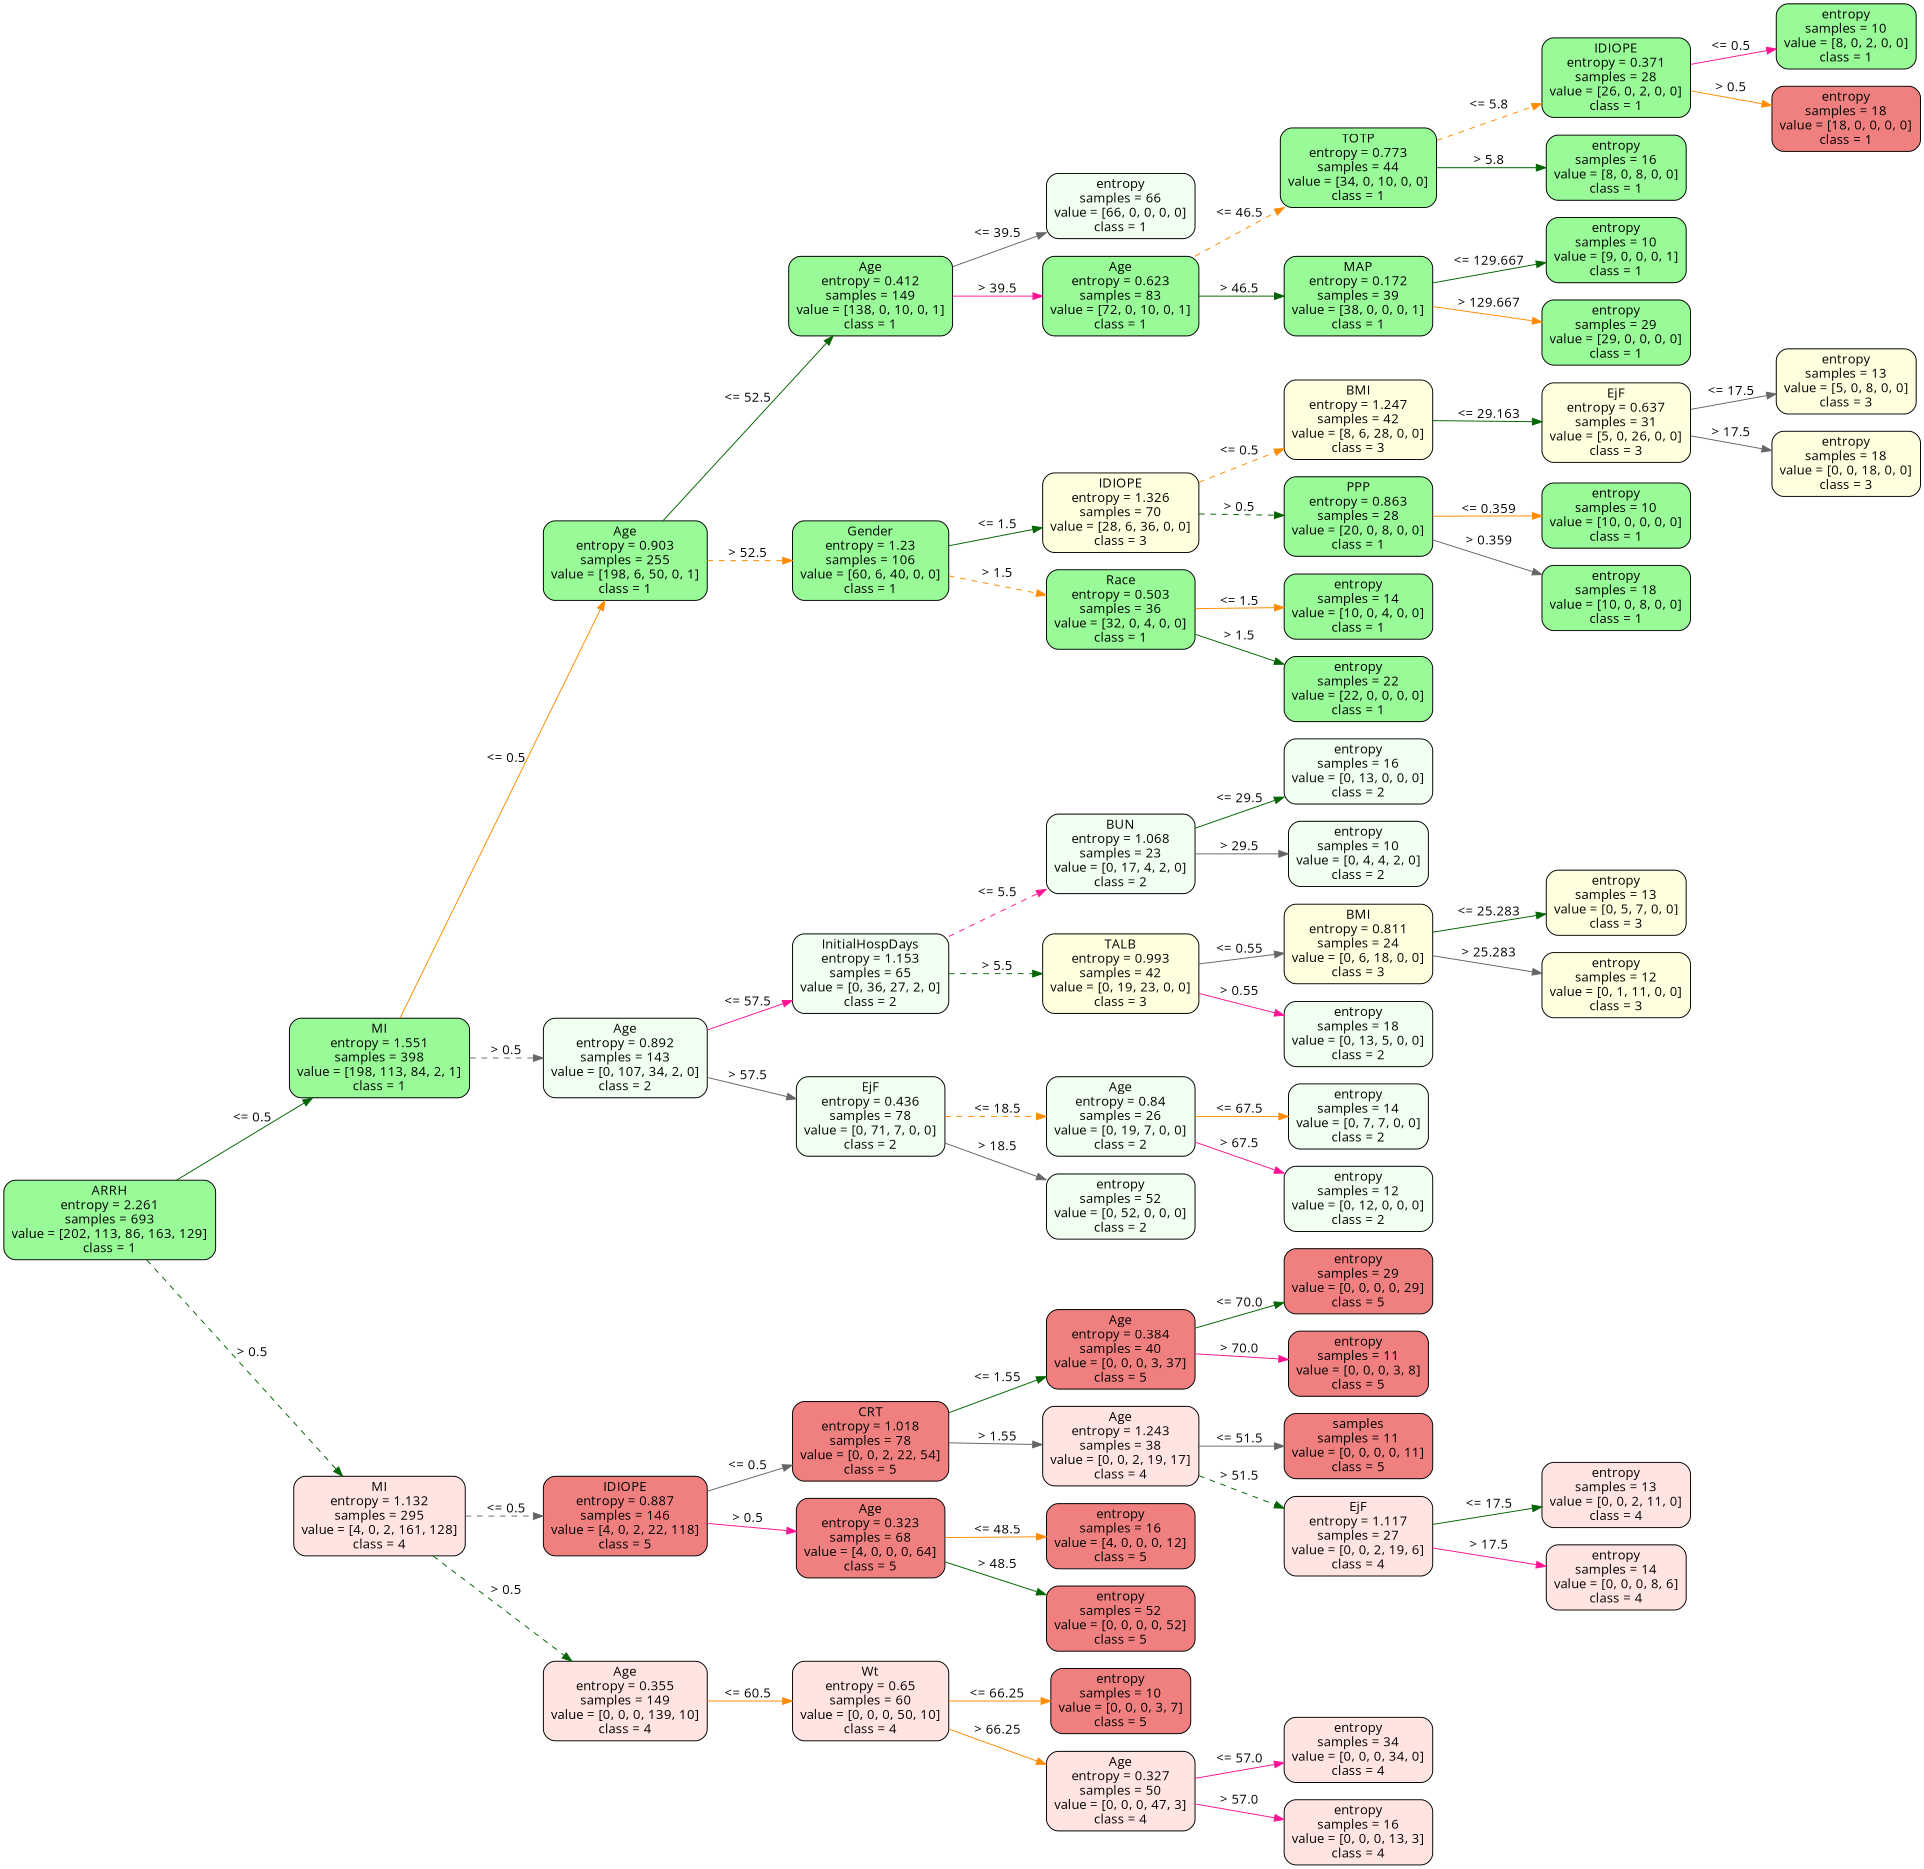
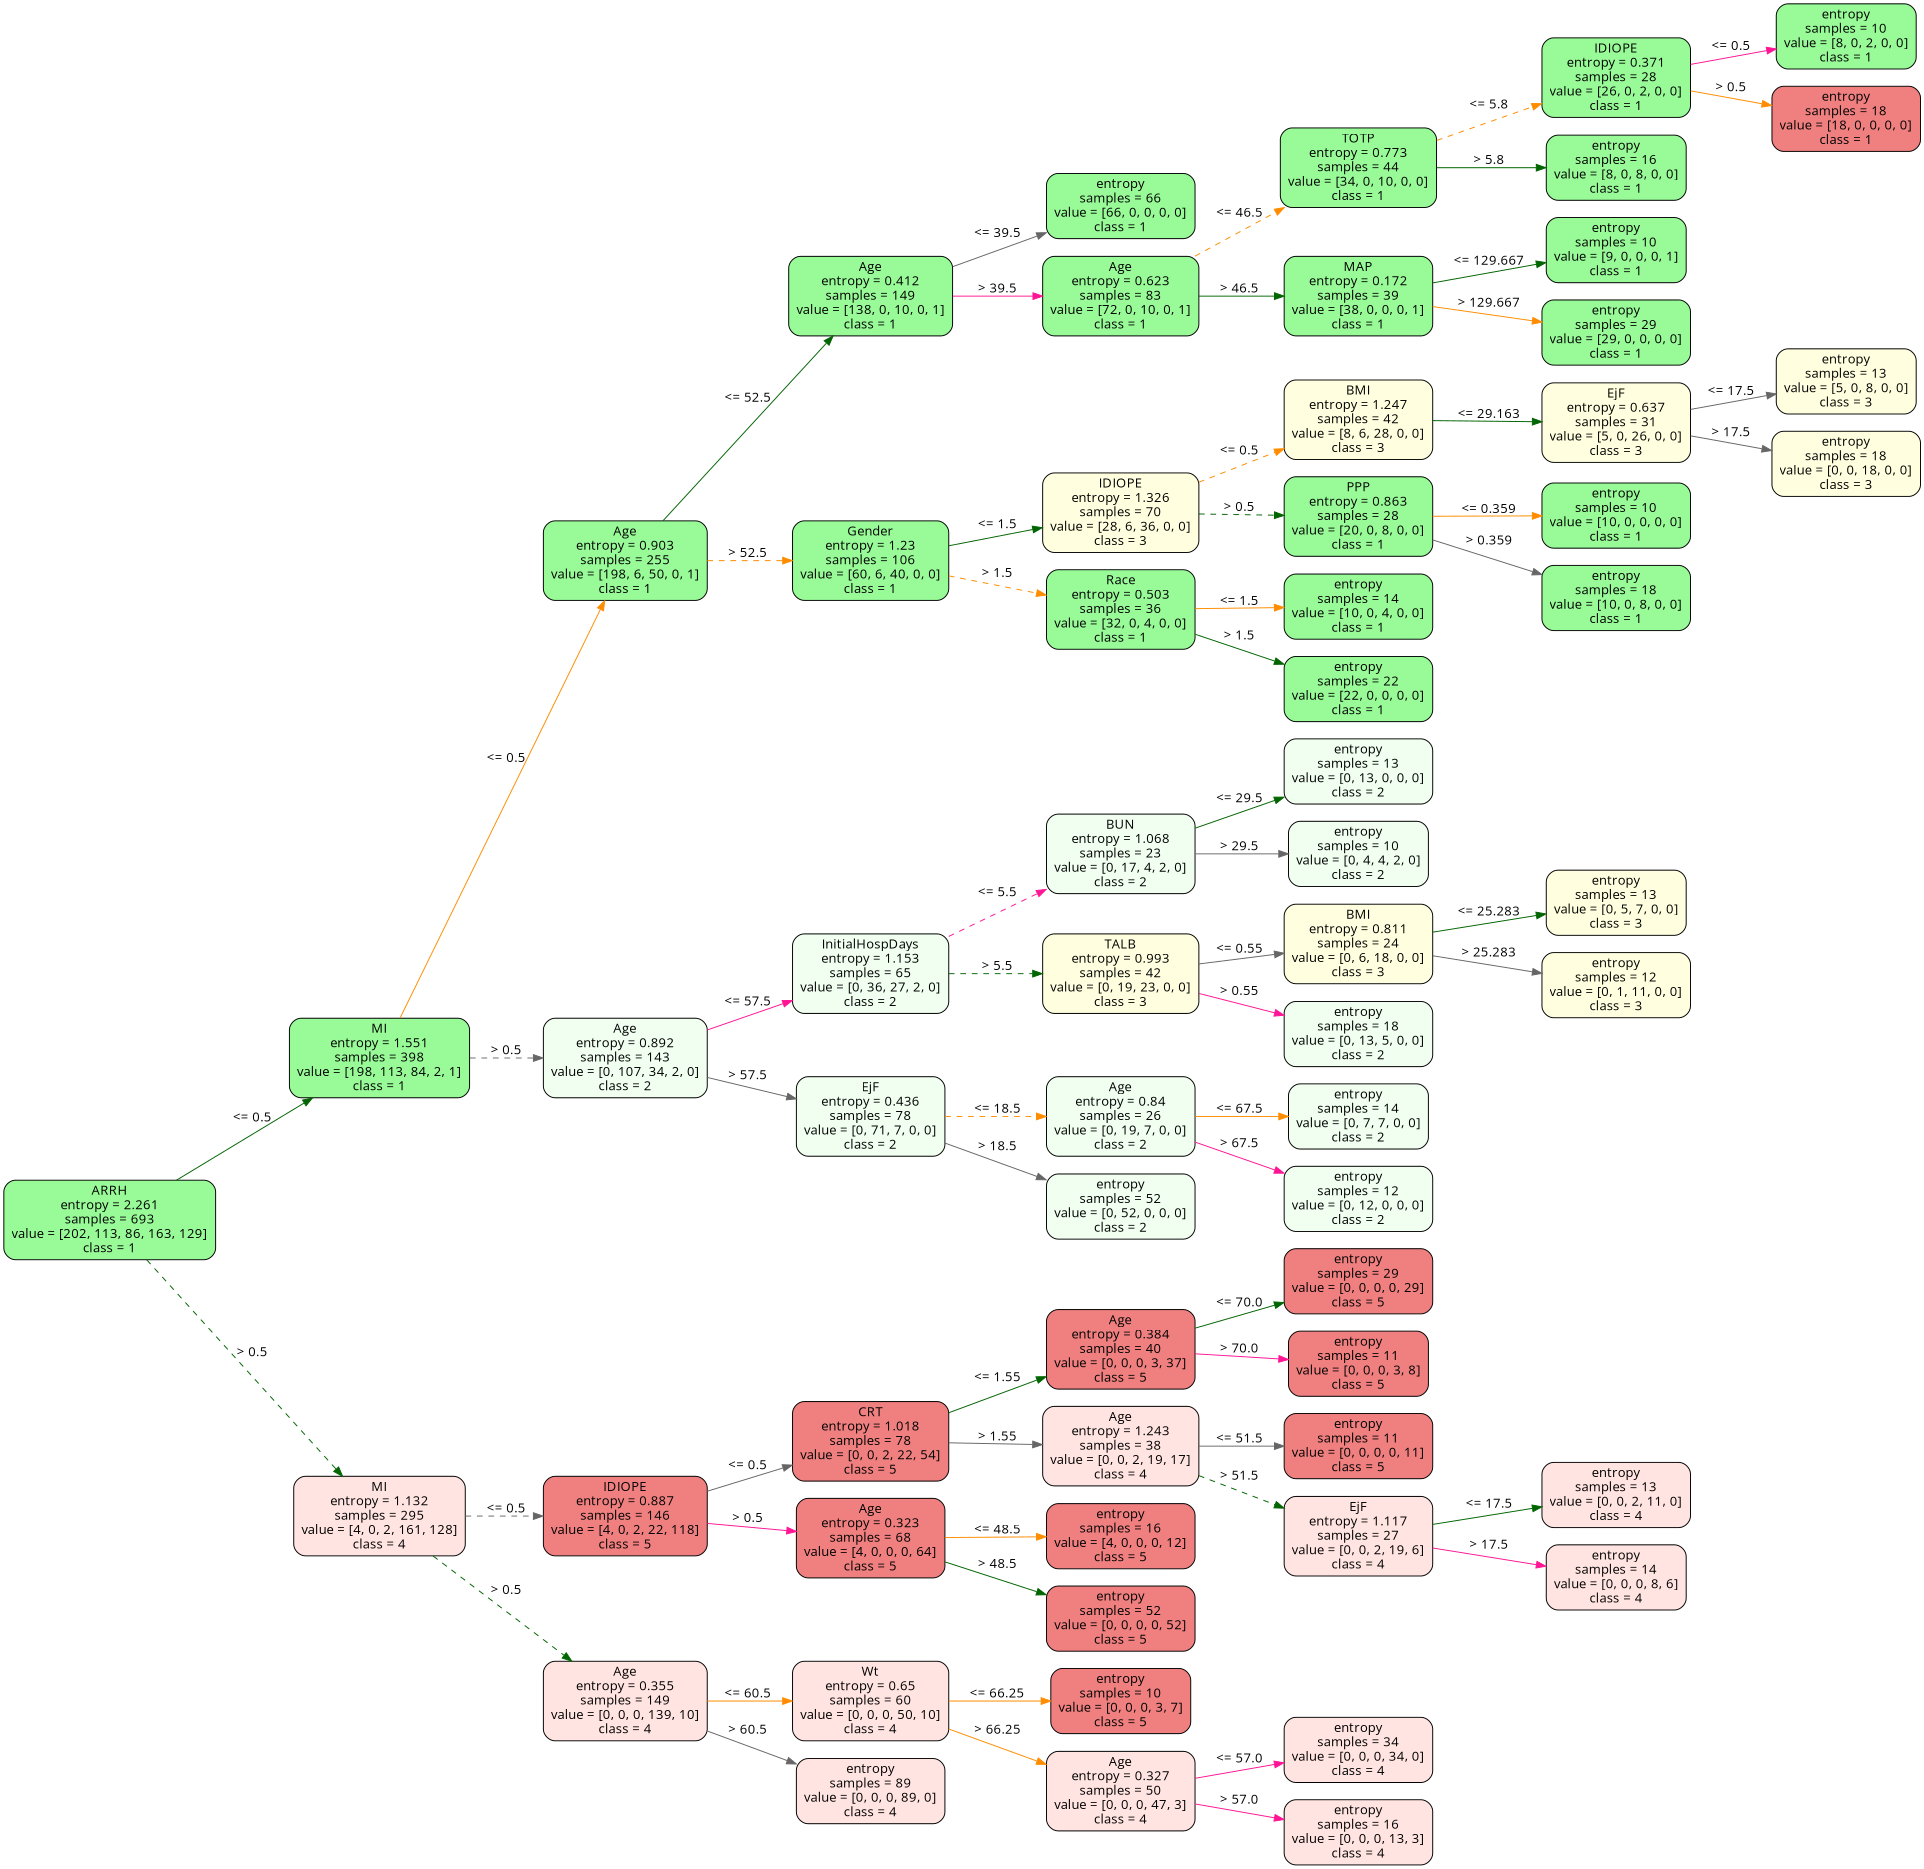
node "entropy samples = 66 value = [66, 0, 0, 0, 0] class = 1": fillcolor honeydew -> palegreen
node "entropy samples = 16 value = [0, 13, 0, 0, 0] class = 2": label "entropy samples = 16 value = [0, 13, 0, 0, 0] class = 2" -> "entropy samples = 13 value = [0, 13, 0, 0, 0] class = 2"
node "samples samples = 11 value = [0, 0, 0, 0, 11] class = 5": label "samples samples = 11 value = [0, 0, 0, 0, 11] class = 5" -> "entropy samples = 11 value = [0, 0, 0, 0, 11] class = 5"
node "entropy samples = 89 value = [0, 0, 0, 89, 0] class = 4": added
